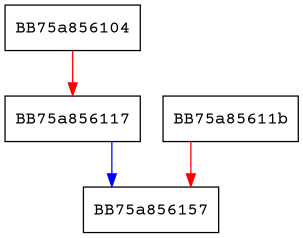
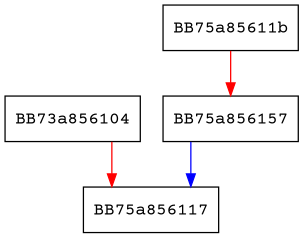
node "BB75a856104": label "BB75a856104" -> "BB73a856104"
edge "BB75a856117" -> "BB75a856157": reversed
